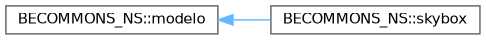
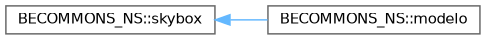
edge "BECOMMONS_NS::skybox" -> "BECOMMONS_NS::modelo": reversed
